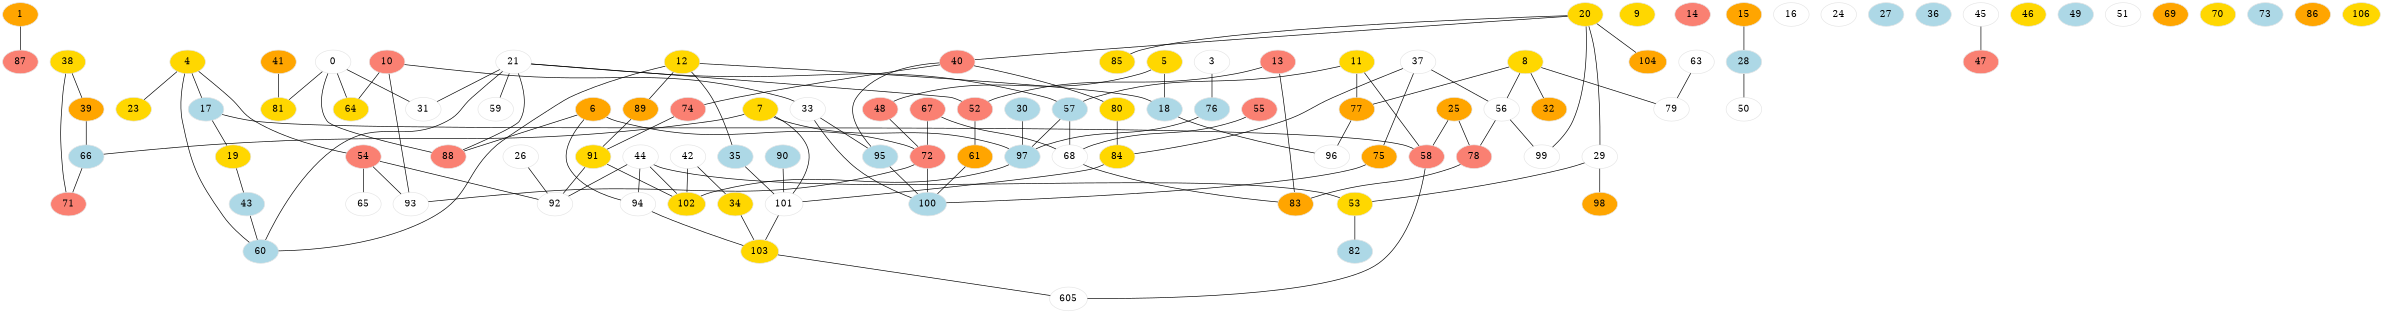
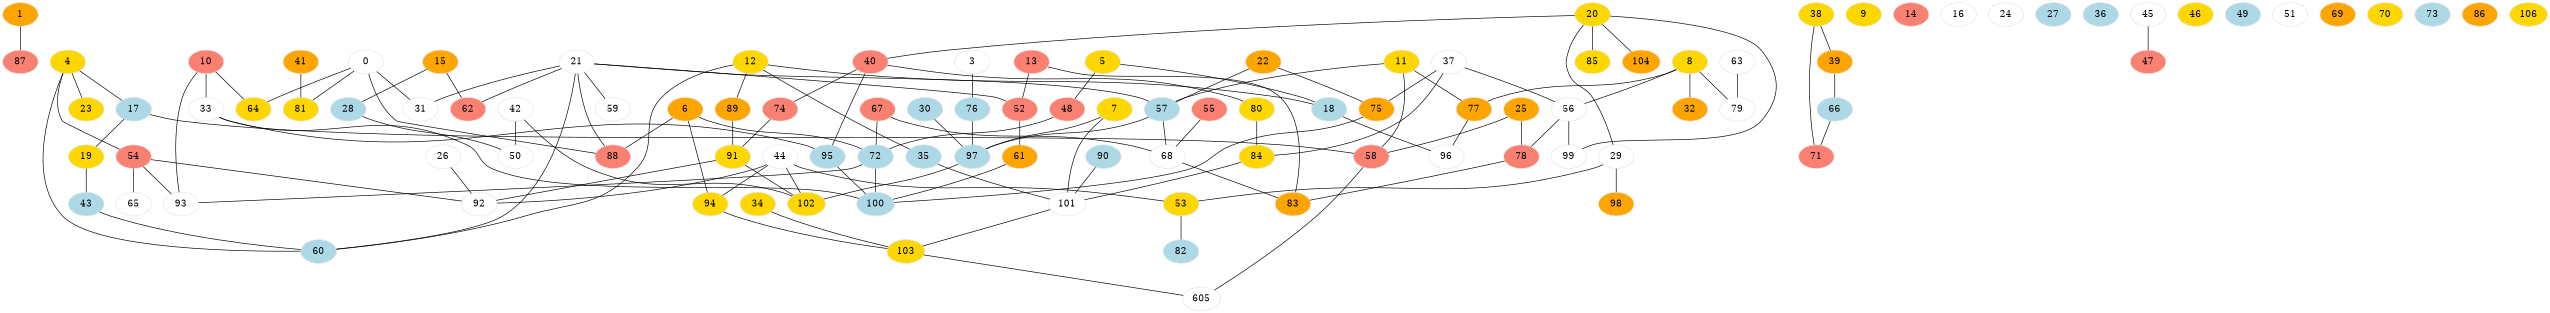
node "22": added
node "62": added
edge "7" -- "66": removed
node "72": fillcolor salmon -> lightblue
edge "42" -- "34": now "42" -- "50"
node "94": fillcolor white -> gold
